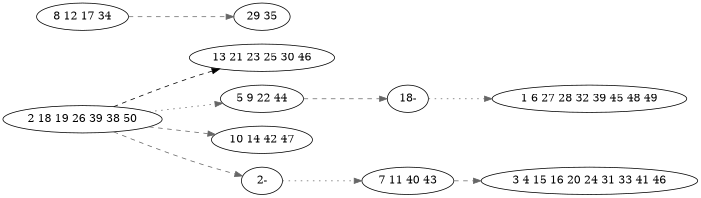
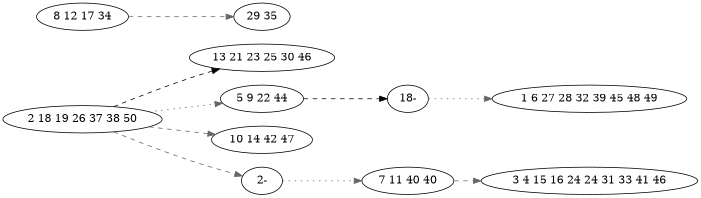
edge "5 9 22 44" -> "18-": color gray40 -> black
node "2 18 19 26 39 38 50": label "2 18 19 26 39 38 50" -> "2 18 19 26 37 38 50"
node "7 11 40 43": label "7 11 40 43" -> "7 11 40 40"
node "3 4 15 16 20 24 31 33 41 46": label "3 4 15 16 20 24 31 33 41 46" -> "3 4 15 16 24 24 31 33 41 46"
